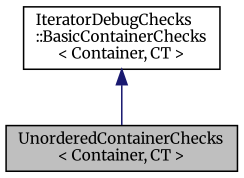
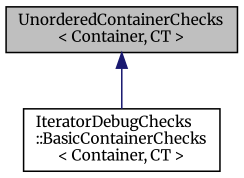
edge "UnorderedContainerChecks < Container, CT >" -> "IteratorDebugChecks ::BasicContainerChecks < Container, CT >": reversed
